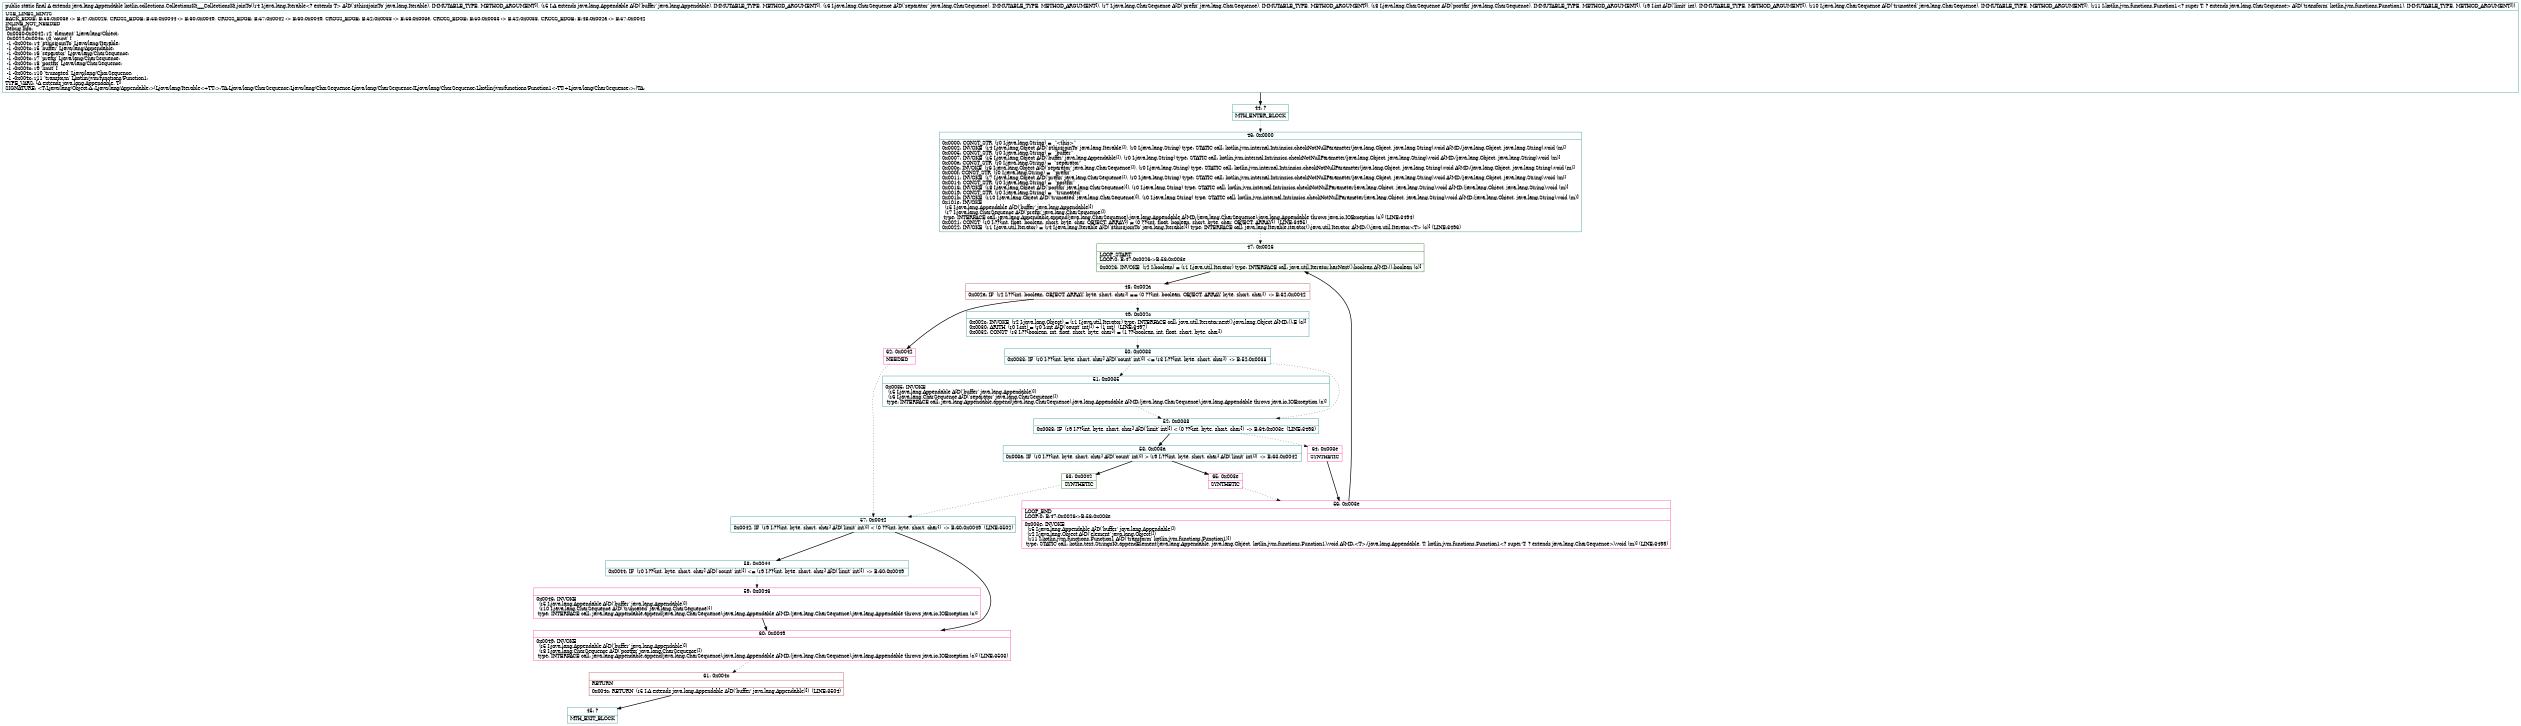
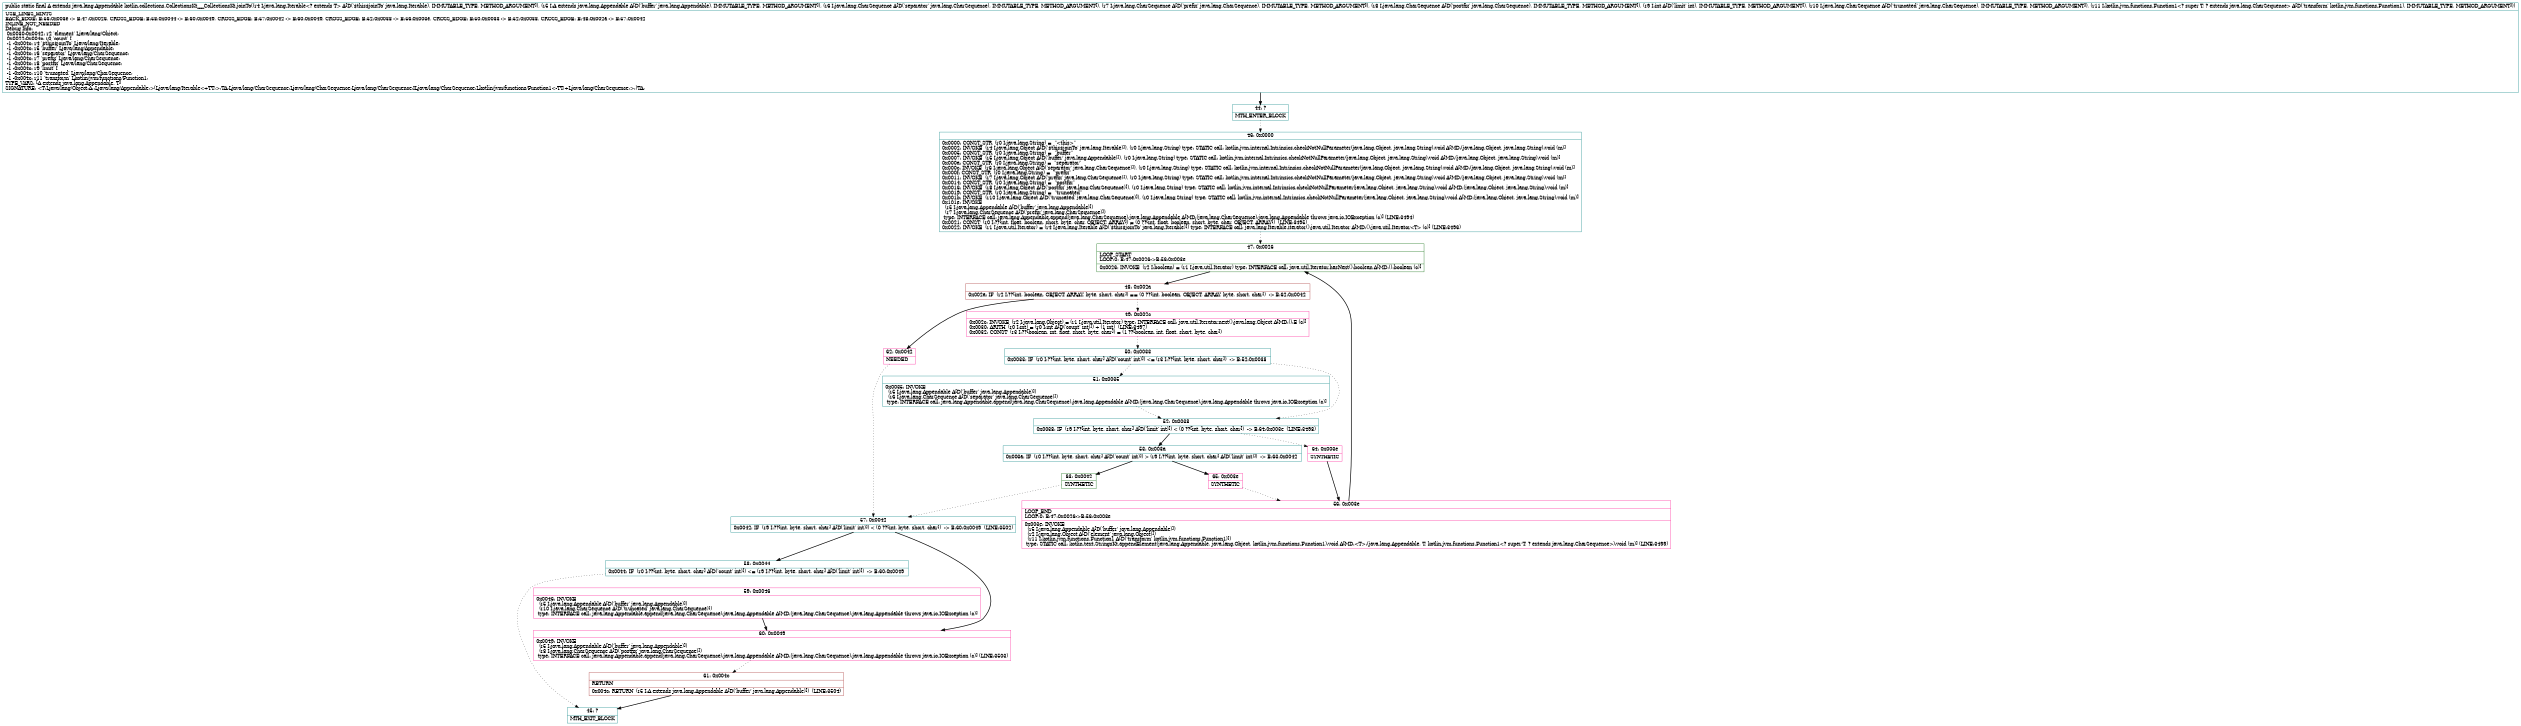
node "49: 0x002c": color teal -> deeppink
edge "58: 0x0044" -> "59: 0x0046": now "58: 0x0044" -> "45: ?"
